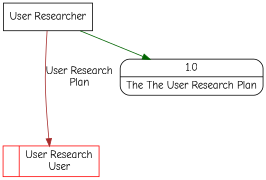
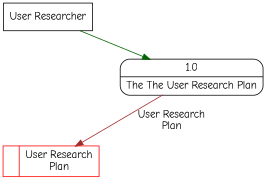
edge "User Researcher" -> "User Research": now "1.0" -> "User Research"
node "User Research": text "User" -> "Plan"
